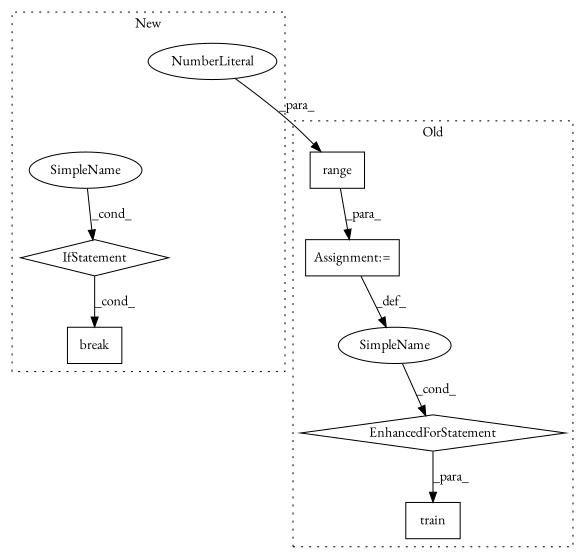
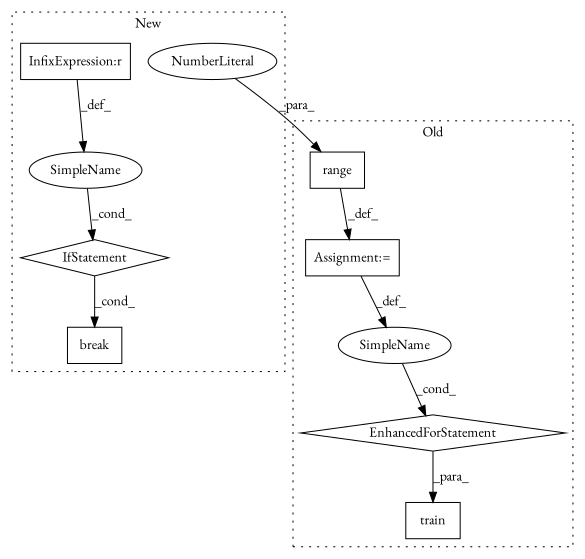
node "InfixExpression:r": added
edge "range" -> "Assignment:=": label "_para_" -> "_def_"
